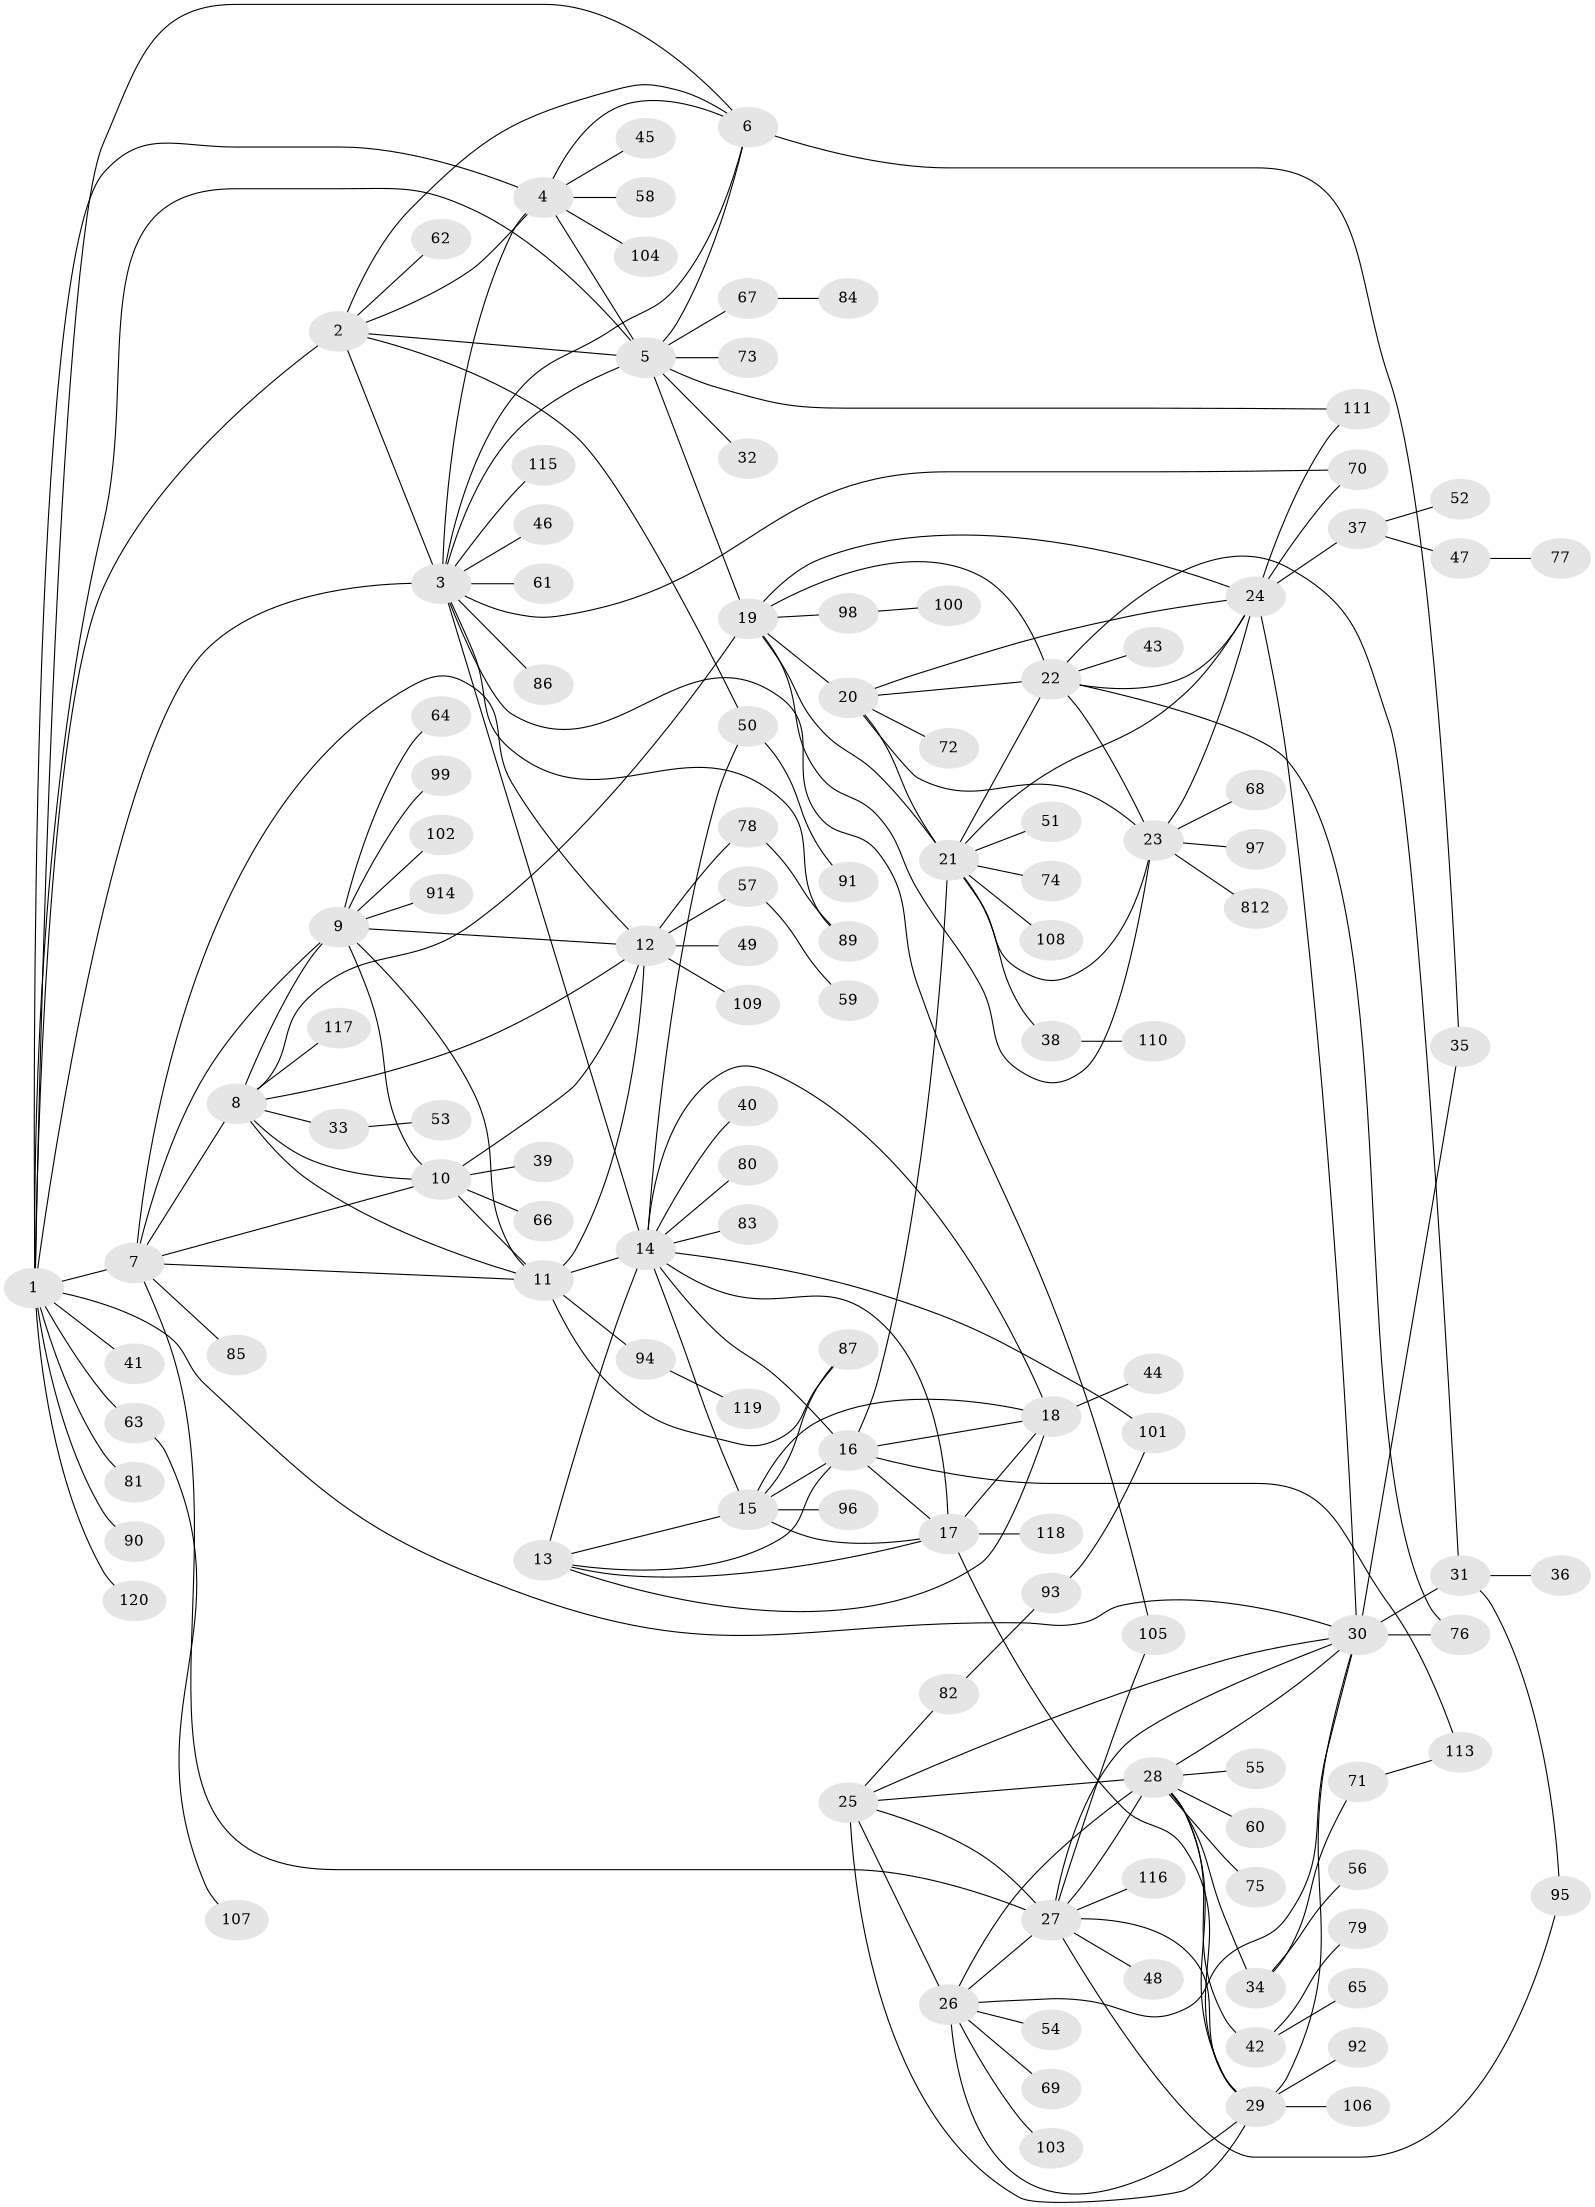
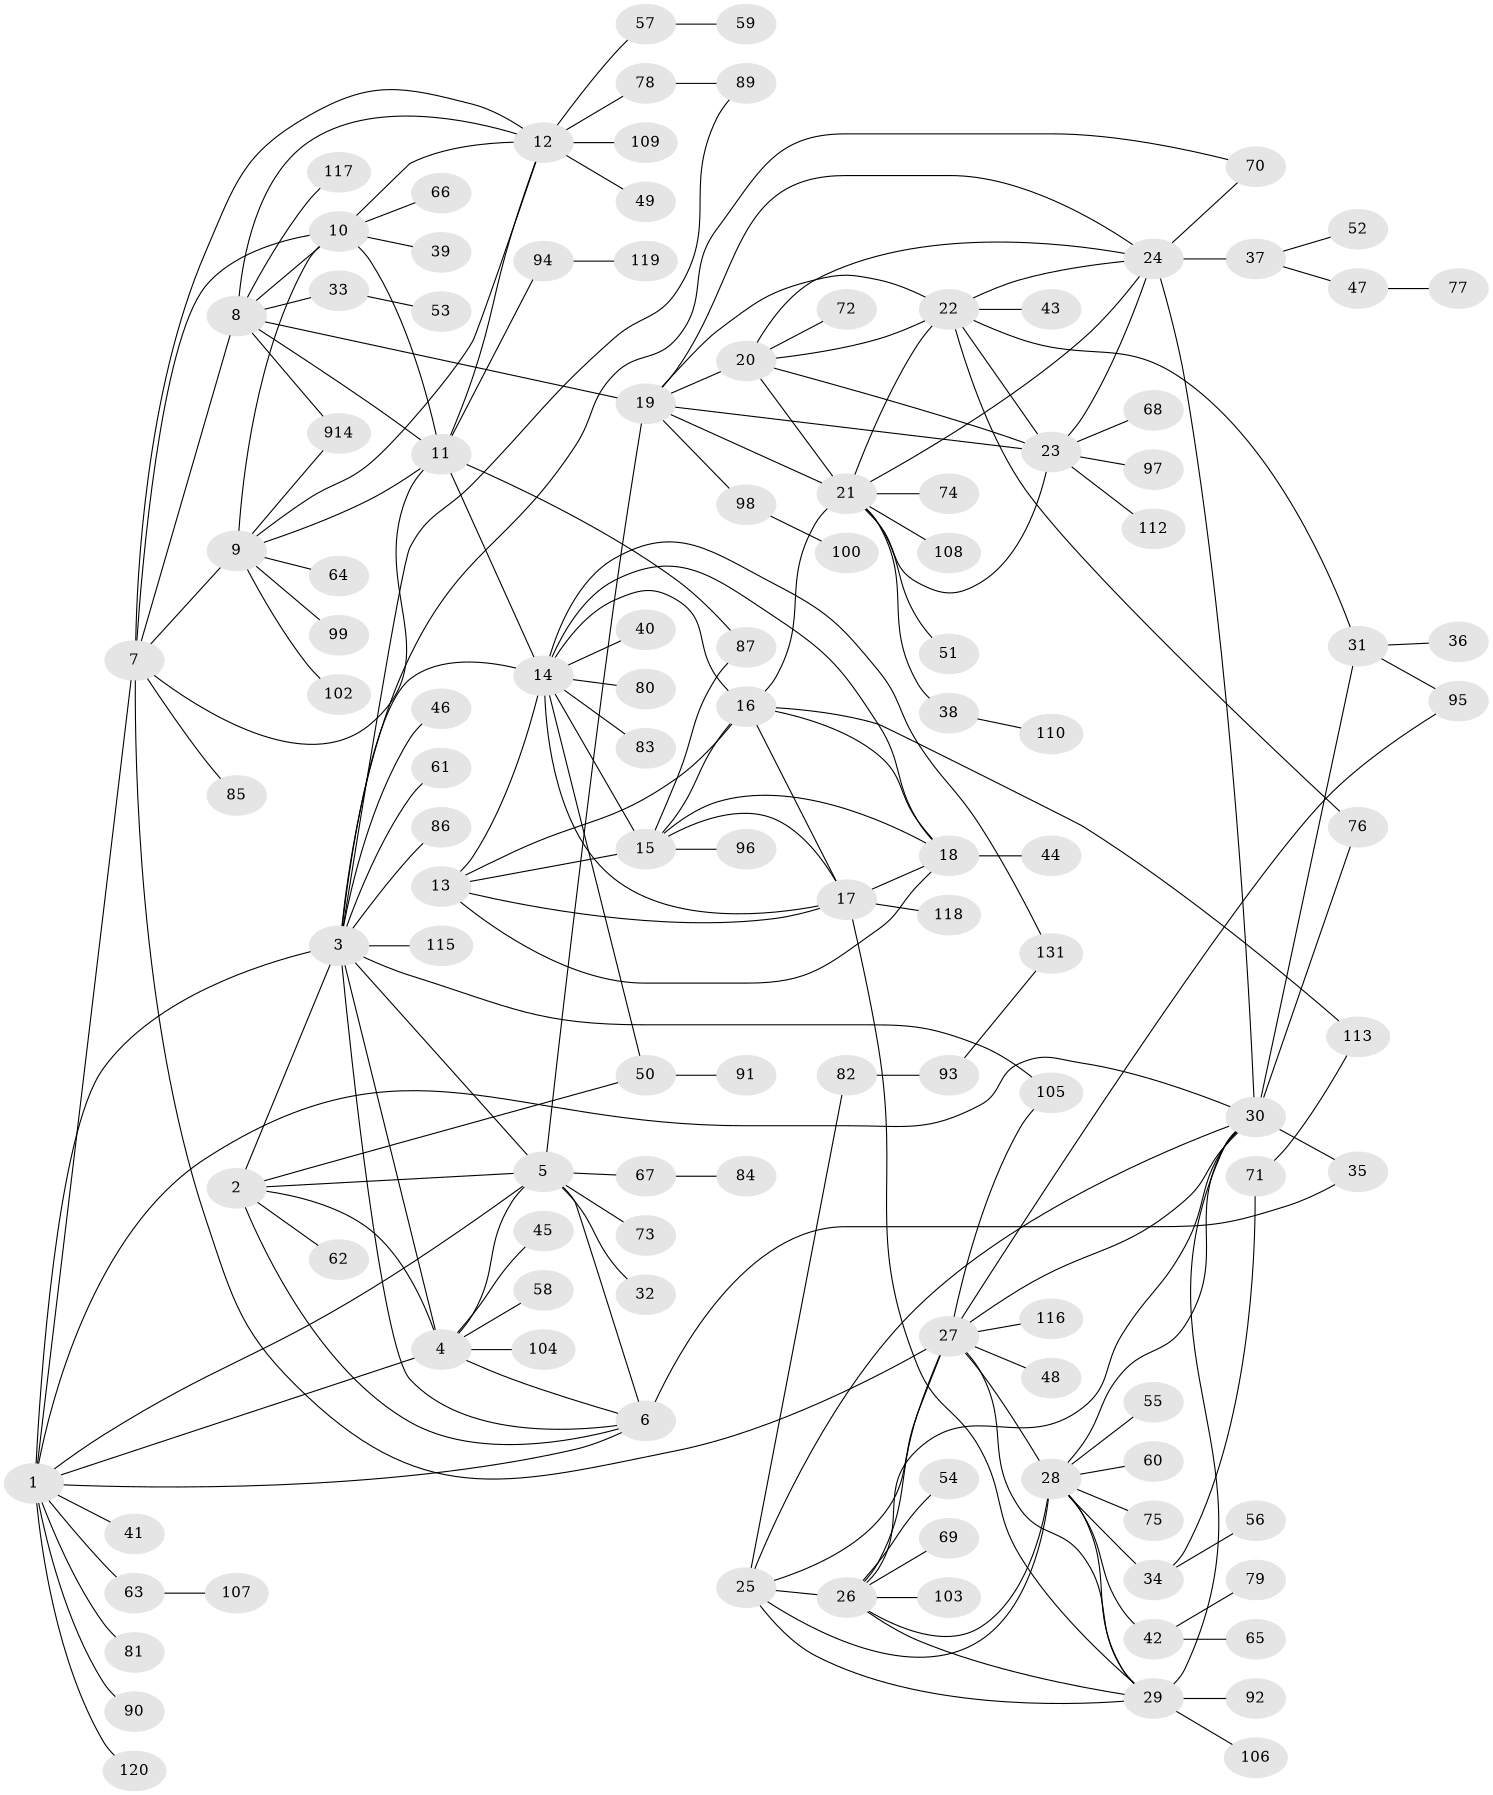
node "111": removed
edge "2" -- "1": removed
node "812": label "812" -> "112"
edge "9" -- "8": now "914" -- "8"
node "101": label "101" -> "131"
